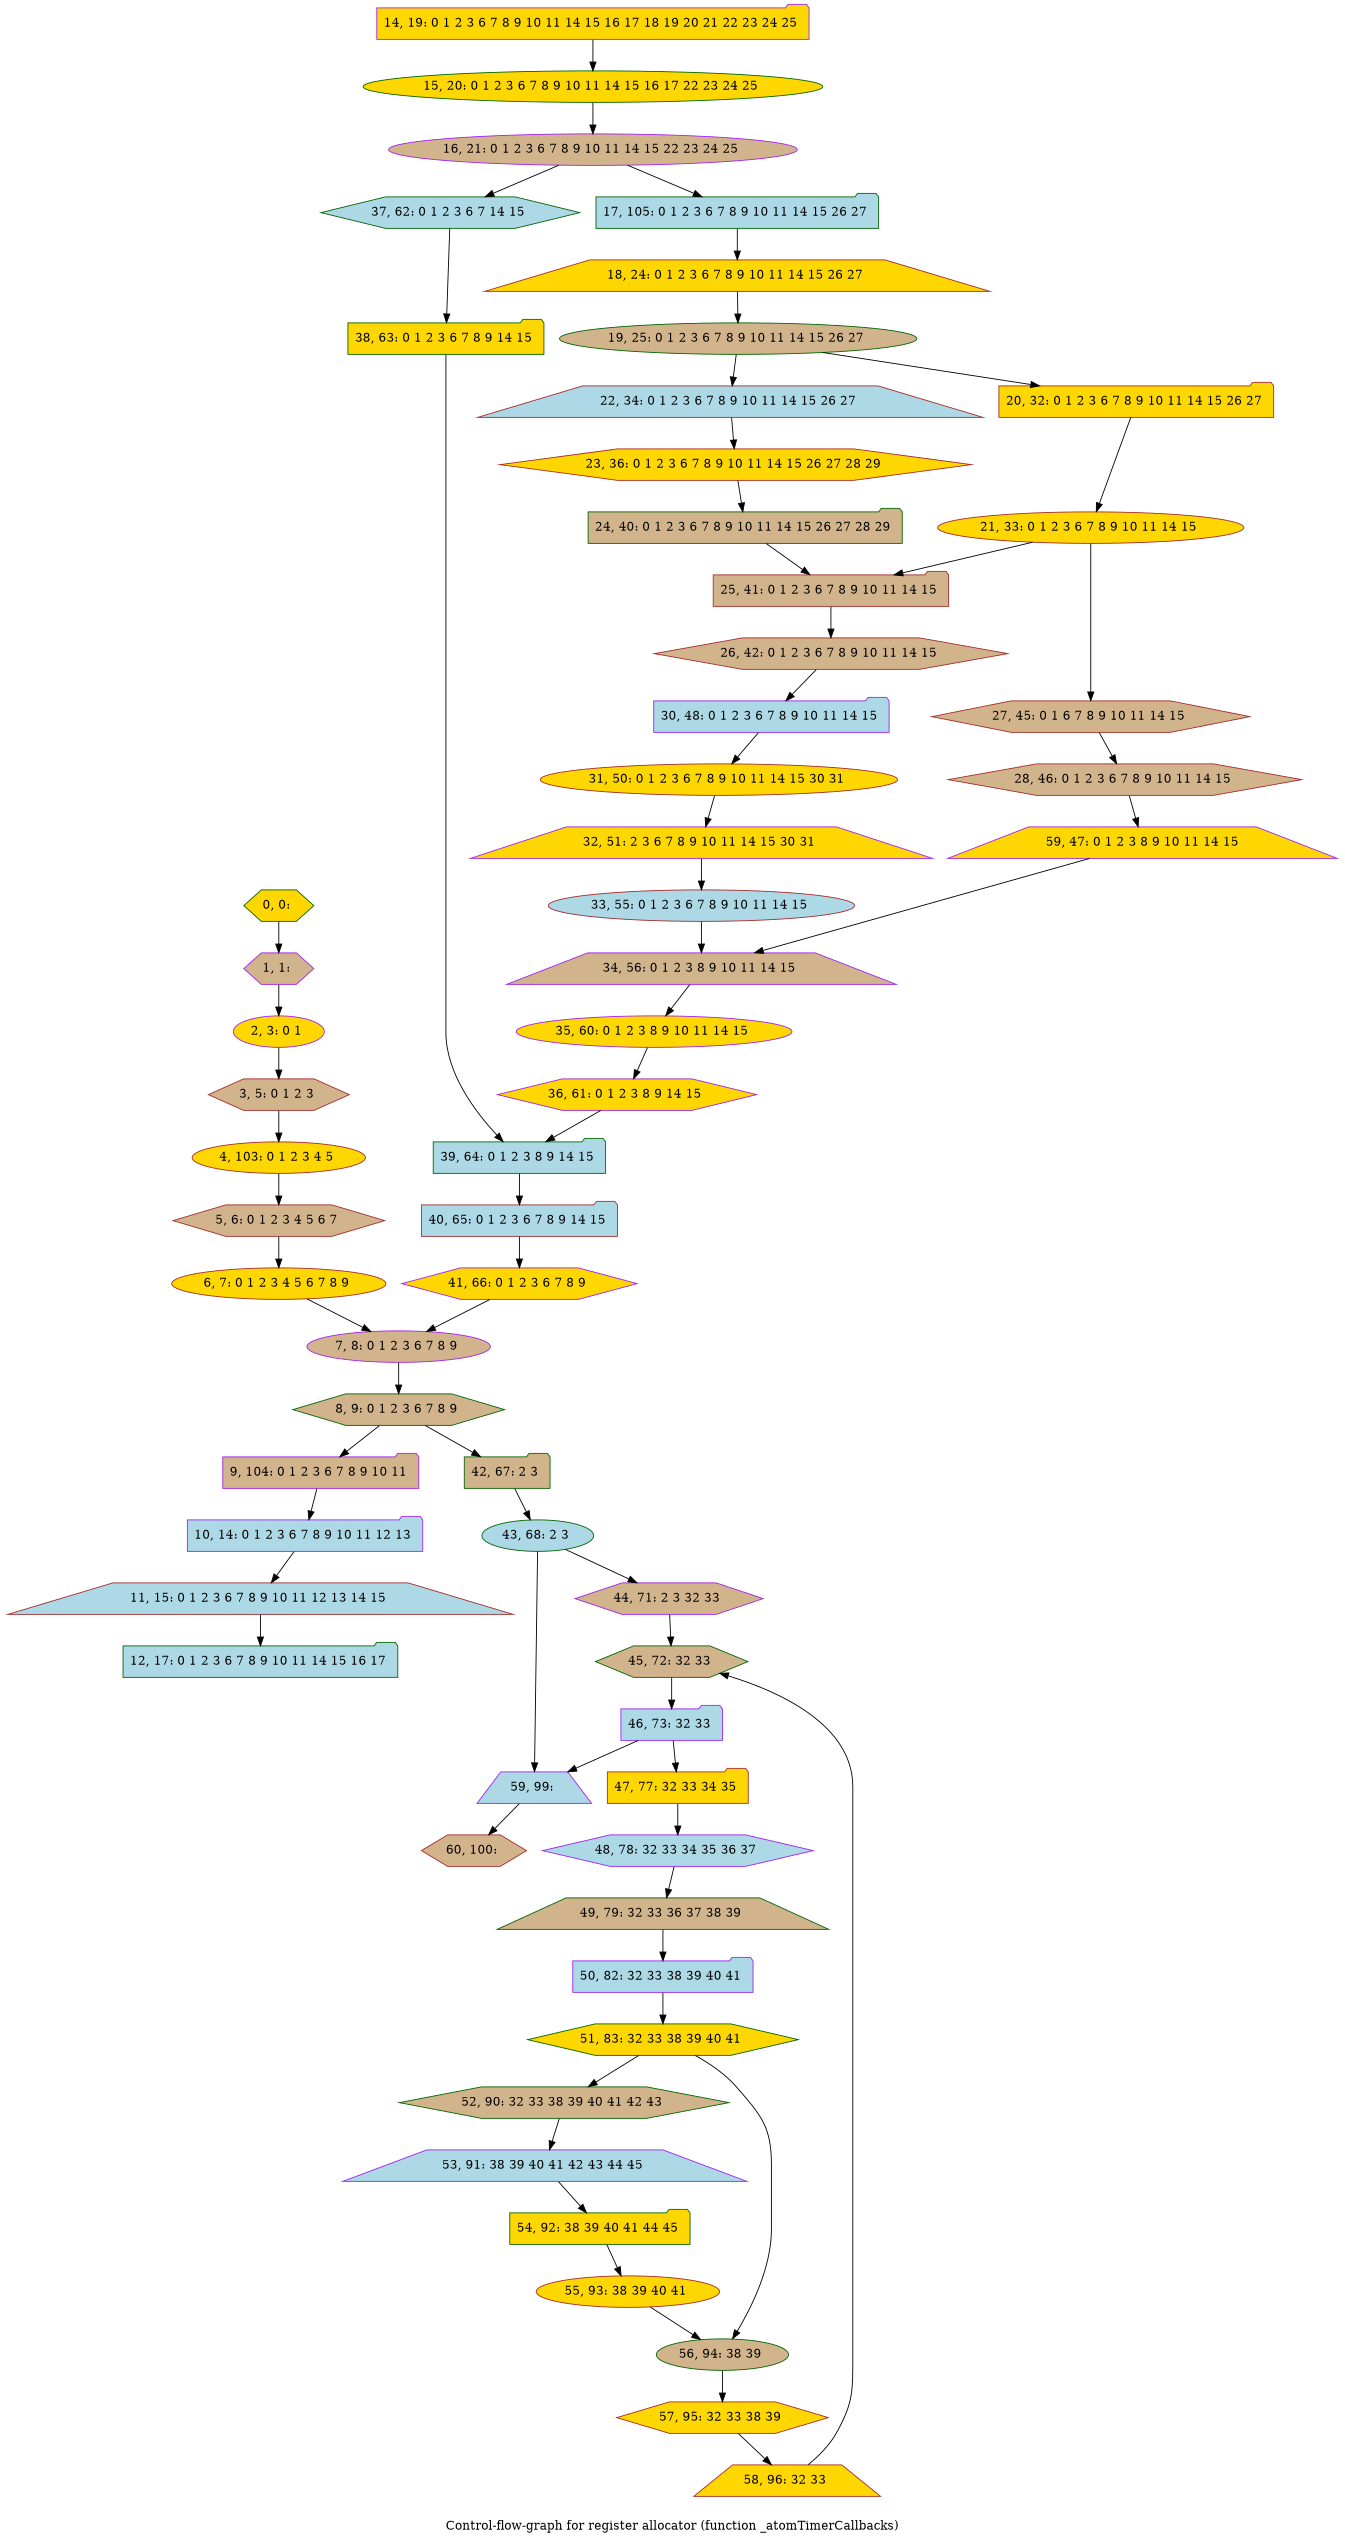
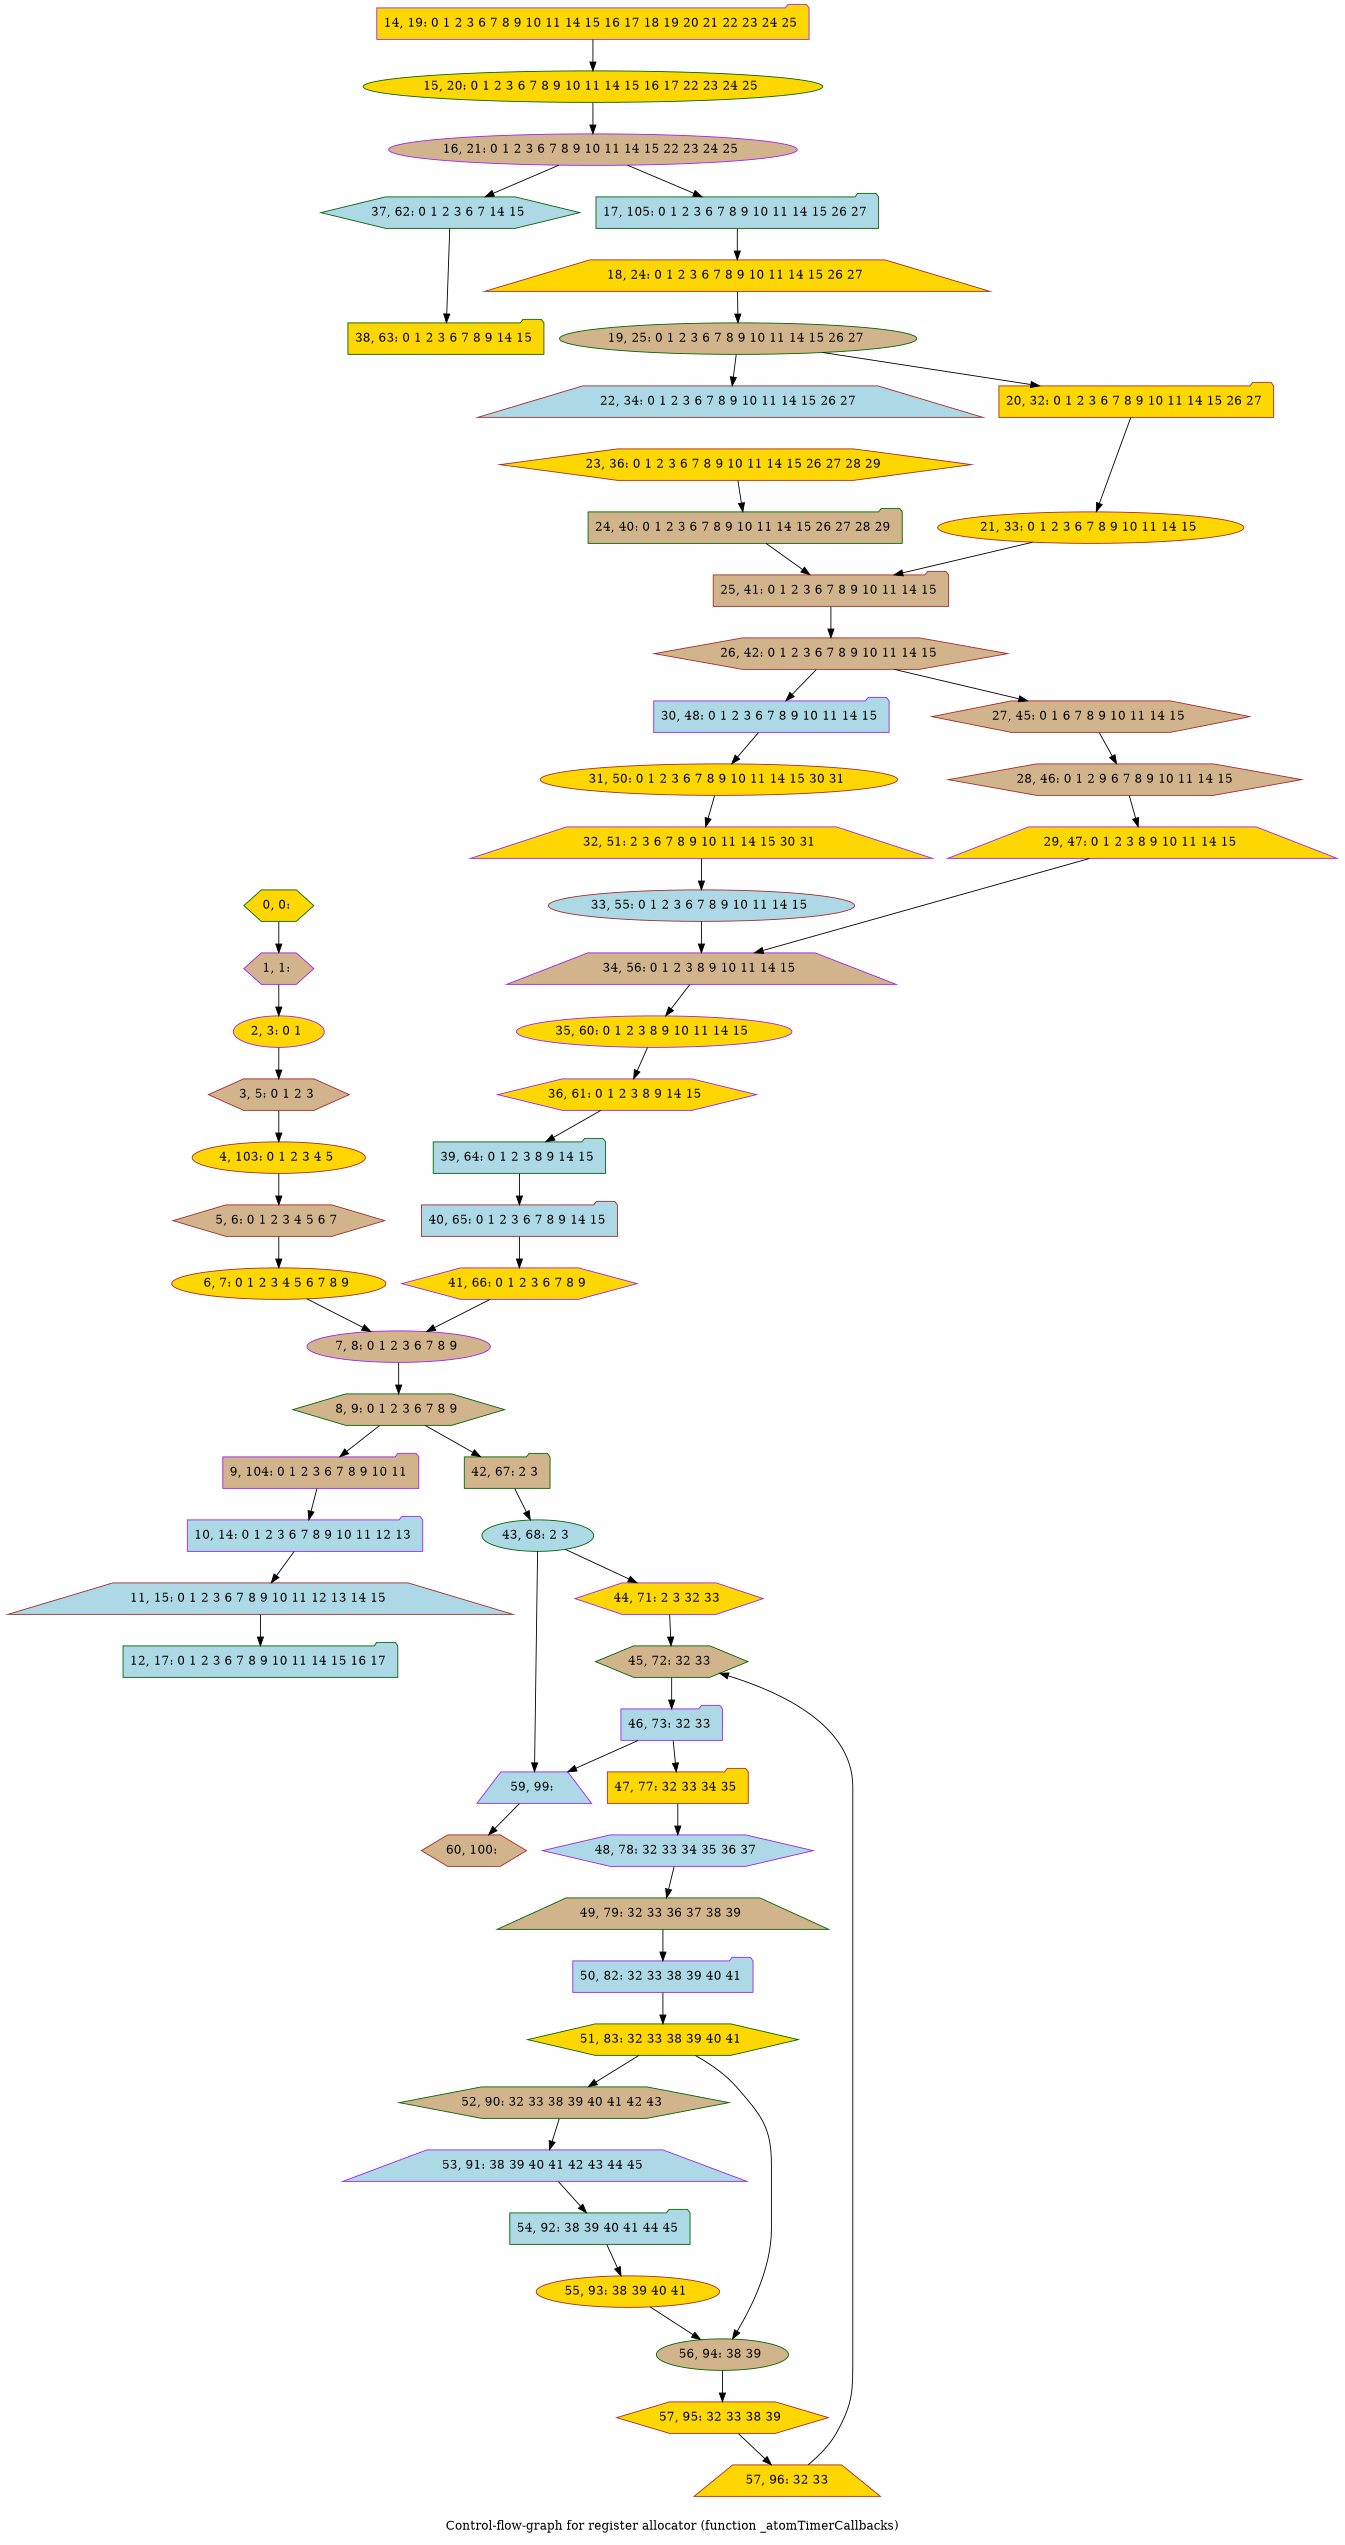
edge "22, 34: 0 1 2 3 6 7 8 9 10 11 14 15 26 27" -> "23, 36: 0 1 2 3 6 7 8 9 10 11 14 15 26 27 28 29": removed
edge "21, 33: 0 1 2 3 6 7 8 9 10 11 14 15" -> "27, 45: 0 1 6 7 8 9 10 11 14 15": now "26, 42: 0 1 2 3 6 7 8 9 10 11 14 15" -> "27, 45: 0 1 6 7 8 9 10 11 14 15"
edge "38, 63: 0 1 2 3 6 7 8 9 14 15" -> "39, 64: 0 1 2 3 8 9 14 15": removed
node "28, 46: 0 1 2 3 6 7 8 9 10 11 14 15": label "28, 46: 0 1 2 3 6 7 8 9 10 11 14 15" -> "28, 46: 0 1 2 9 6 7 8 9 10 11 14 15"
node "59, 47: 0 1 2 3 8 9 10 11 14 15": label "59, 47: 0 1 2 3 8 9 10 11 14 15" -> "29, 47: 0 1 2 3 8 9 10 11 14 15"
node "44, 71: 2 3 32 33": fillcolor tan -> gold
node "54, 92: 38 39 40 41 44 45": fillcolor gold -> lightblue
node "58, 96: 32 33": label "58, 96: 32 33" -> "57, 96: 32 33"
